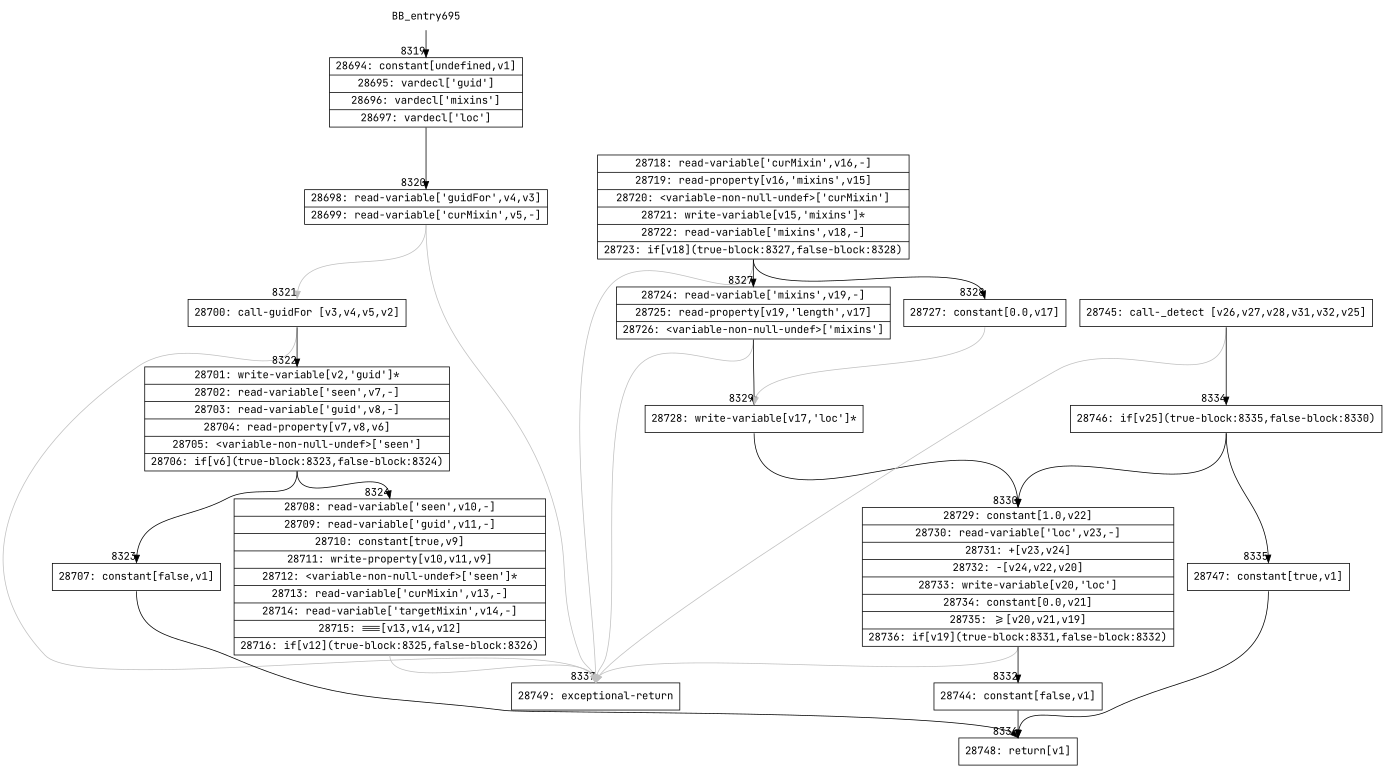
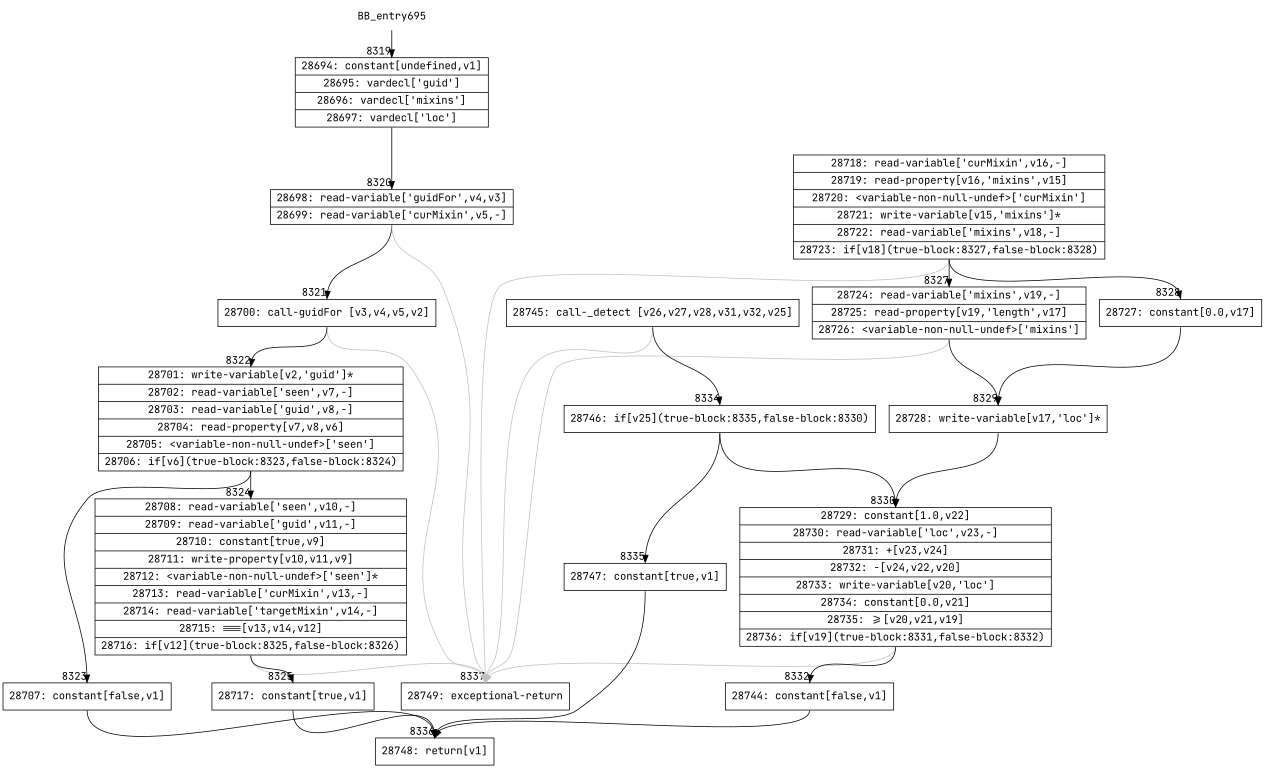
edge "28698: read-variable['guidFor',v4,v3]" -> "28700: call-guidFor [v3,v4,v5,v2]": color gray -> black
edge "28727: constant[0.0,v17]" -> "28728: write-variable[v17,'loc']*": color gray -> black
node "28717: constant[true,v1]": added
